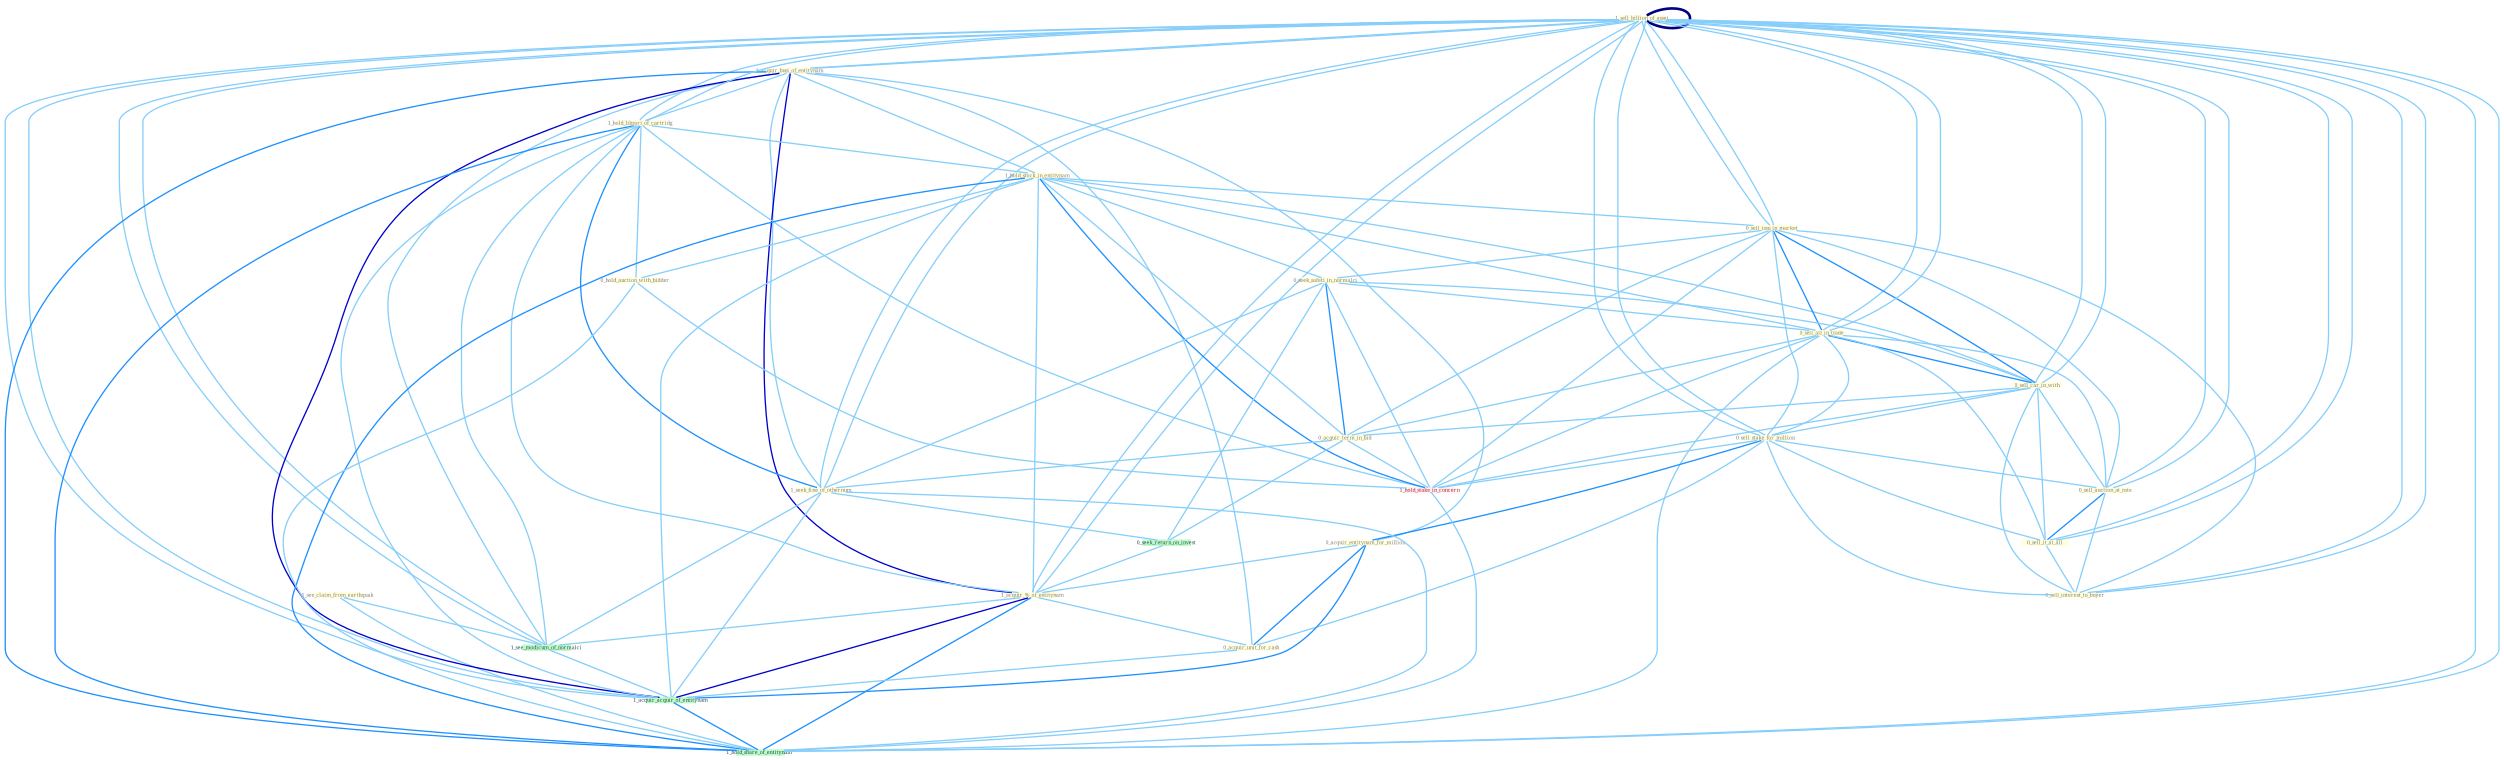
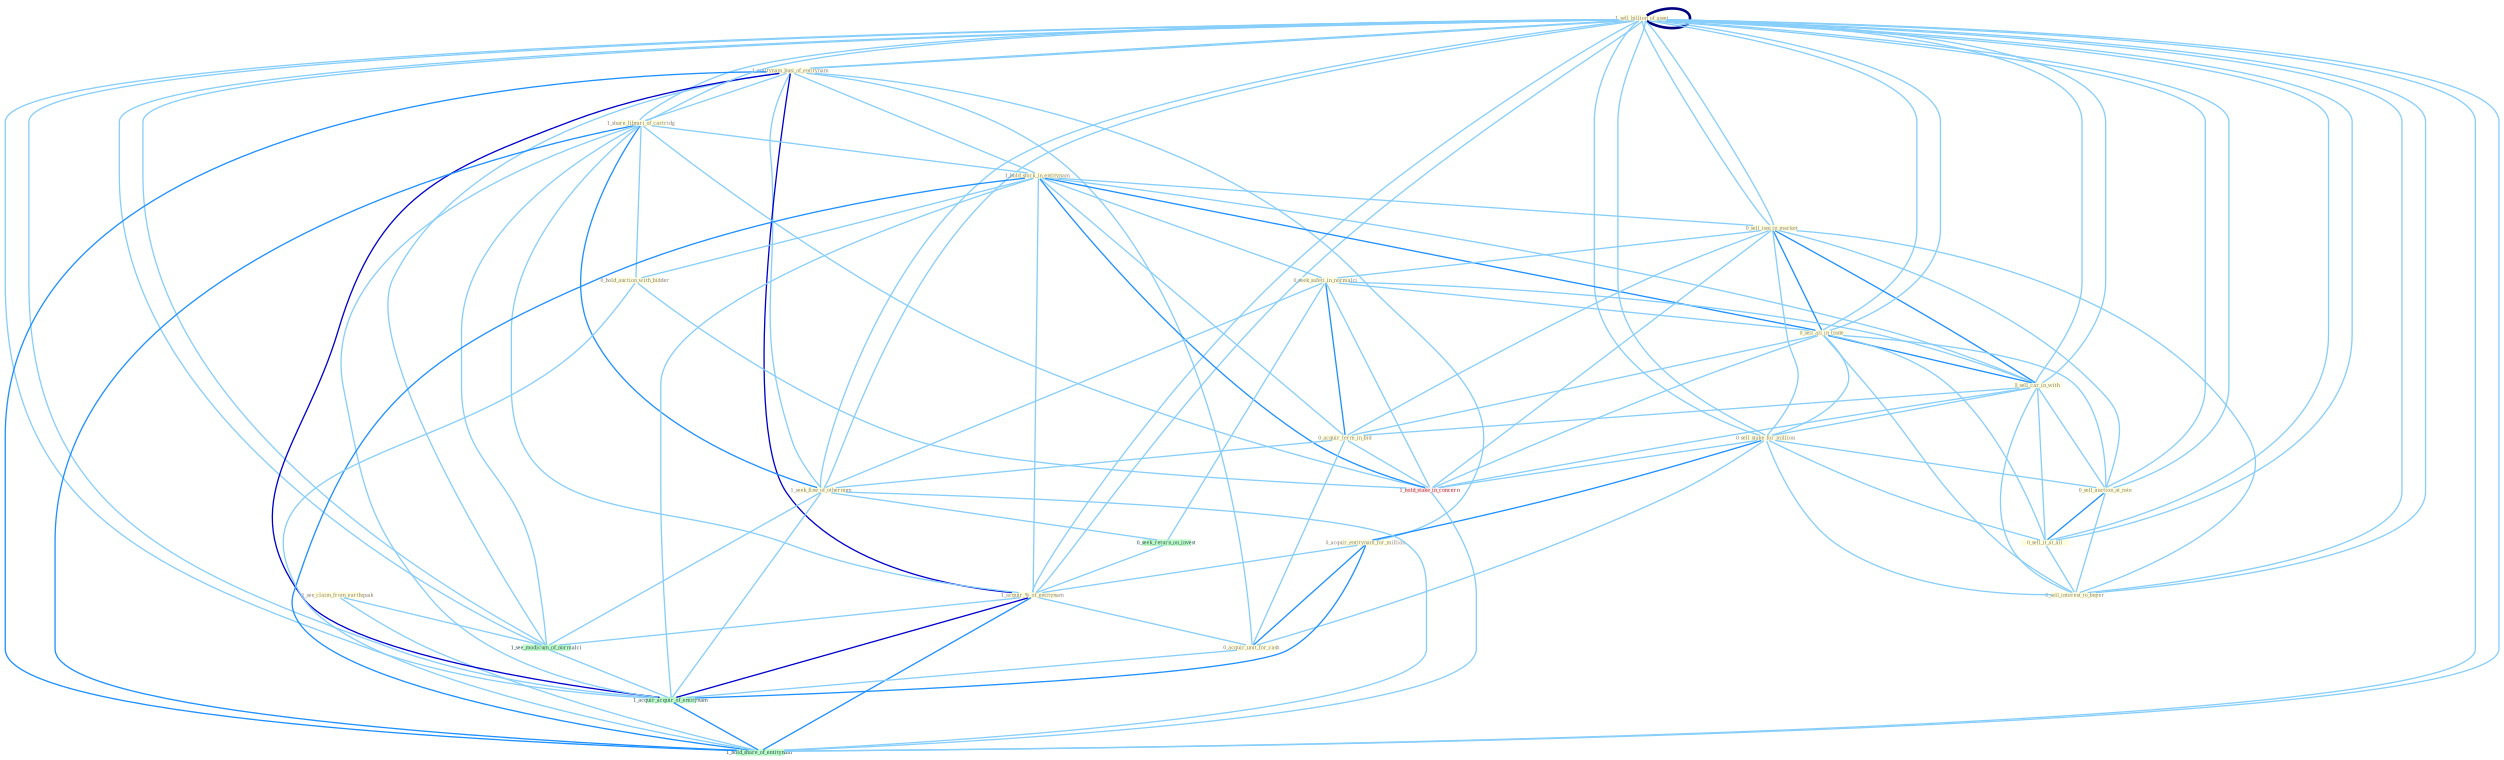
node "1_acquir_busi_of_entitynam": label "1_acquir_busi_of_entitynam" -> "1_entitynam_busi_of_entitynam"
node "1_hold_librari_of_cartridg": label "1_hold_librari_of_cartridg" -> "1_share_librari_of_cartridg"
edge "1_hold_stock_in_entitynam" -- "0_sell_all_in_trade": color #87cefa -> #1e90ff
edge "0_acquir_term_in_bid" -- "0_seek_return_on_invest": now "0_acquir_term_in_bid" -- "0_acquir_unit_for_cash"
edge "0_sell_all_in_trade" -- "1_hold_share_of_entitynam": now "0_sell_all_in_trade" -- "0_sell_interest_to_buyer"
